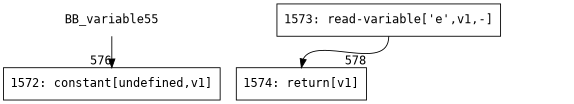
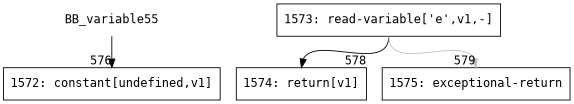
node "1575: exceptional-return": added
